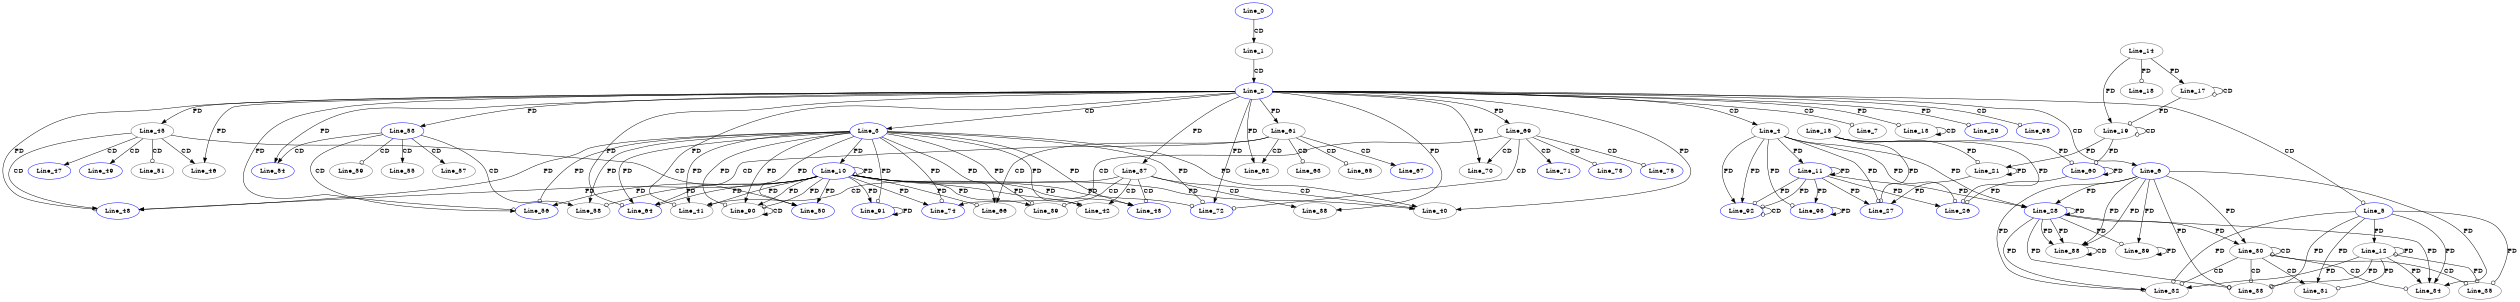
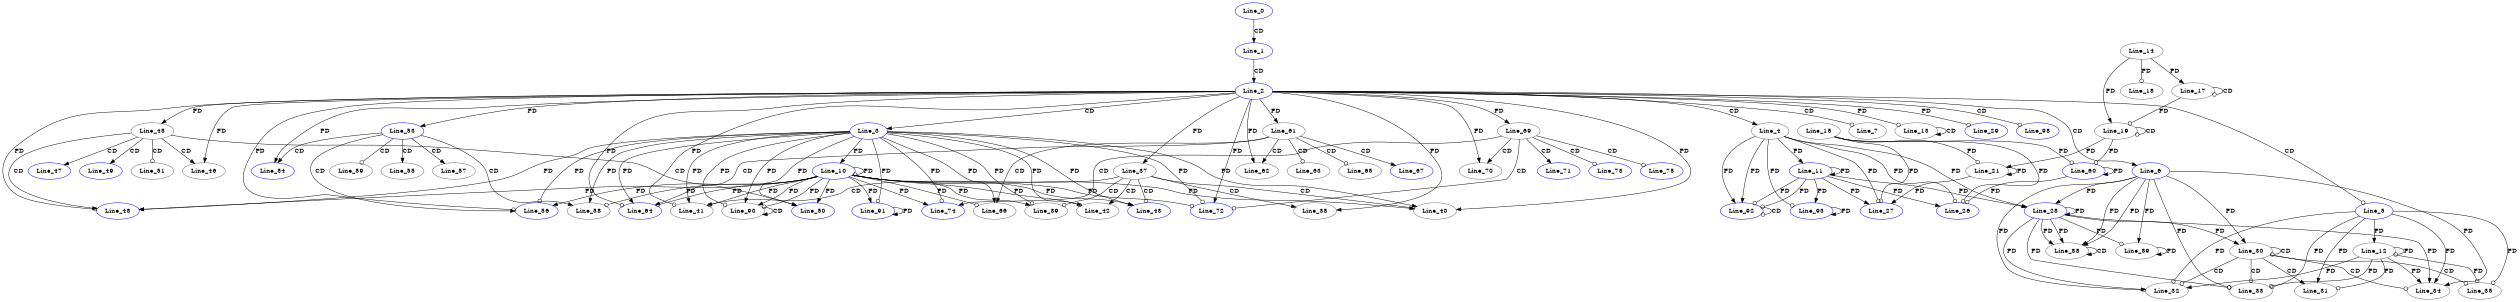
node "Line_1": color gray40 -> blue
